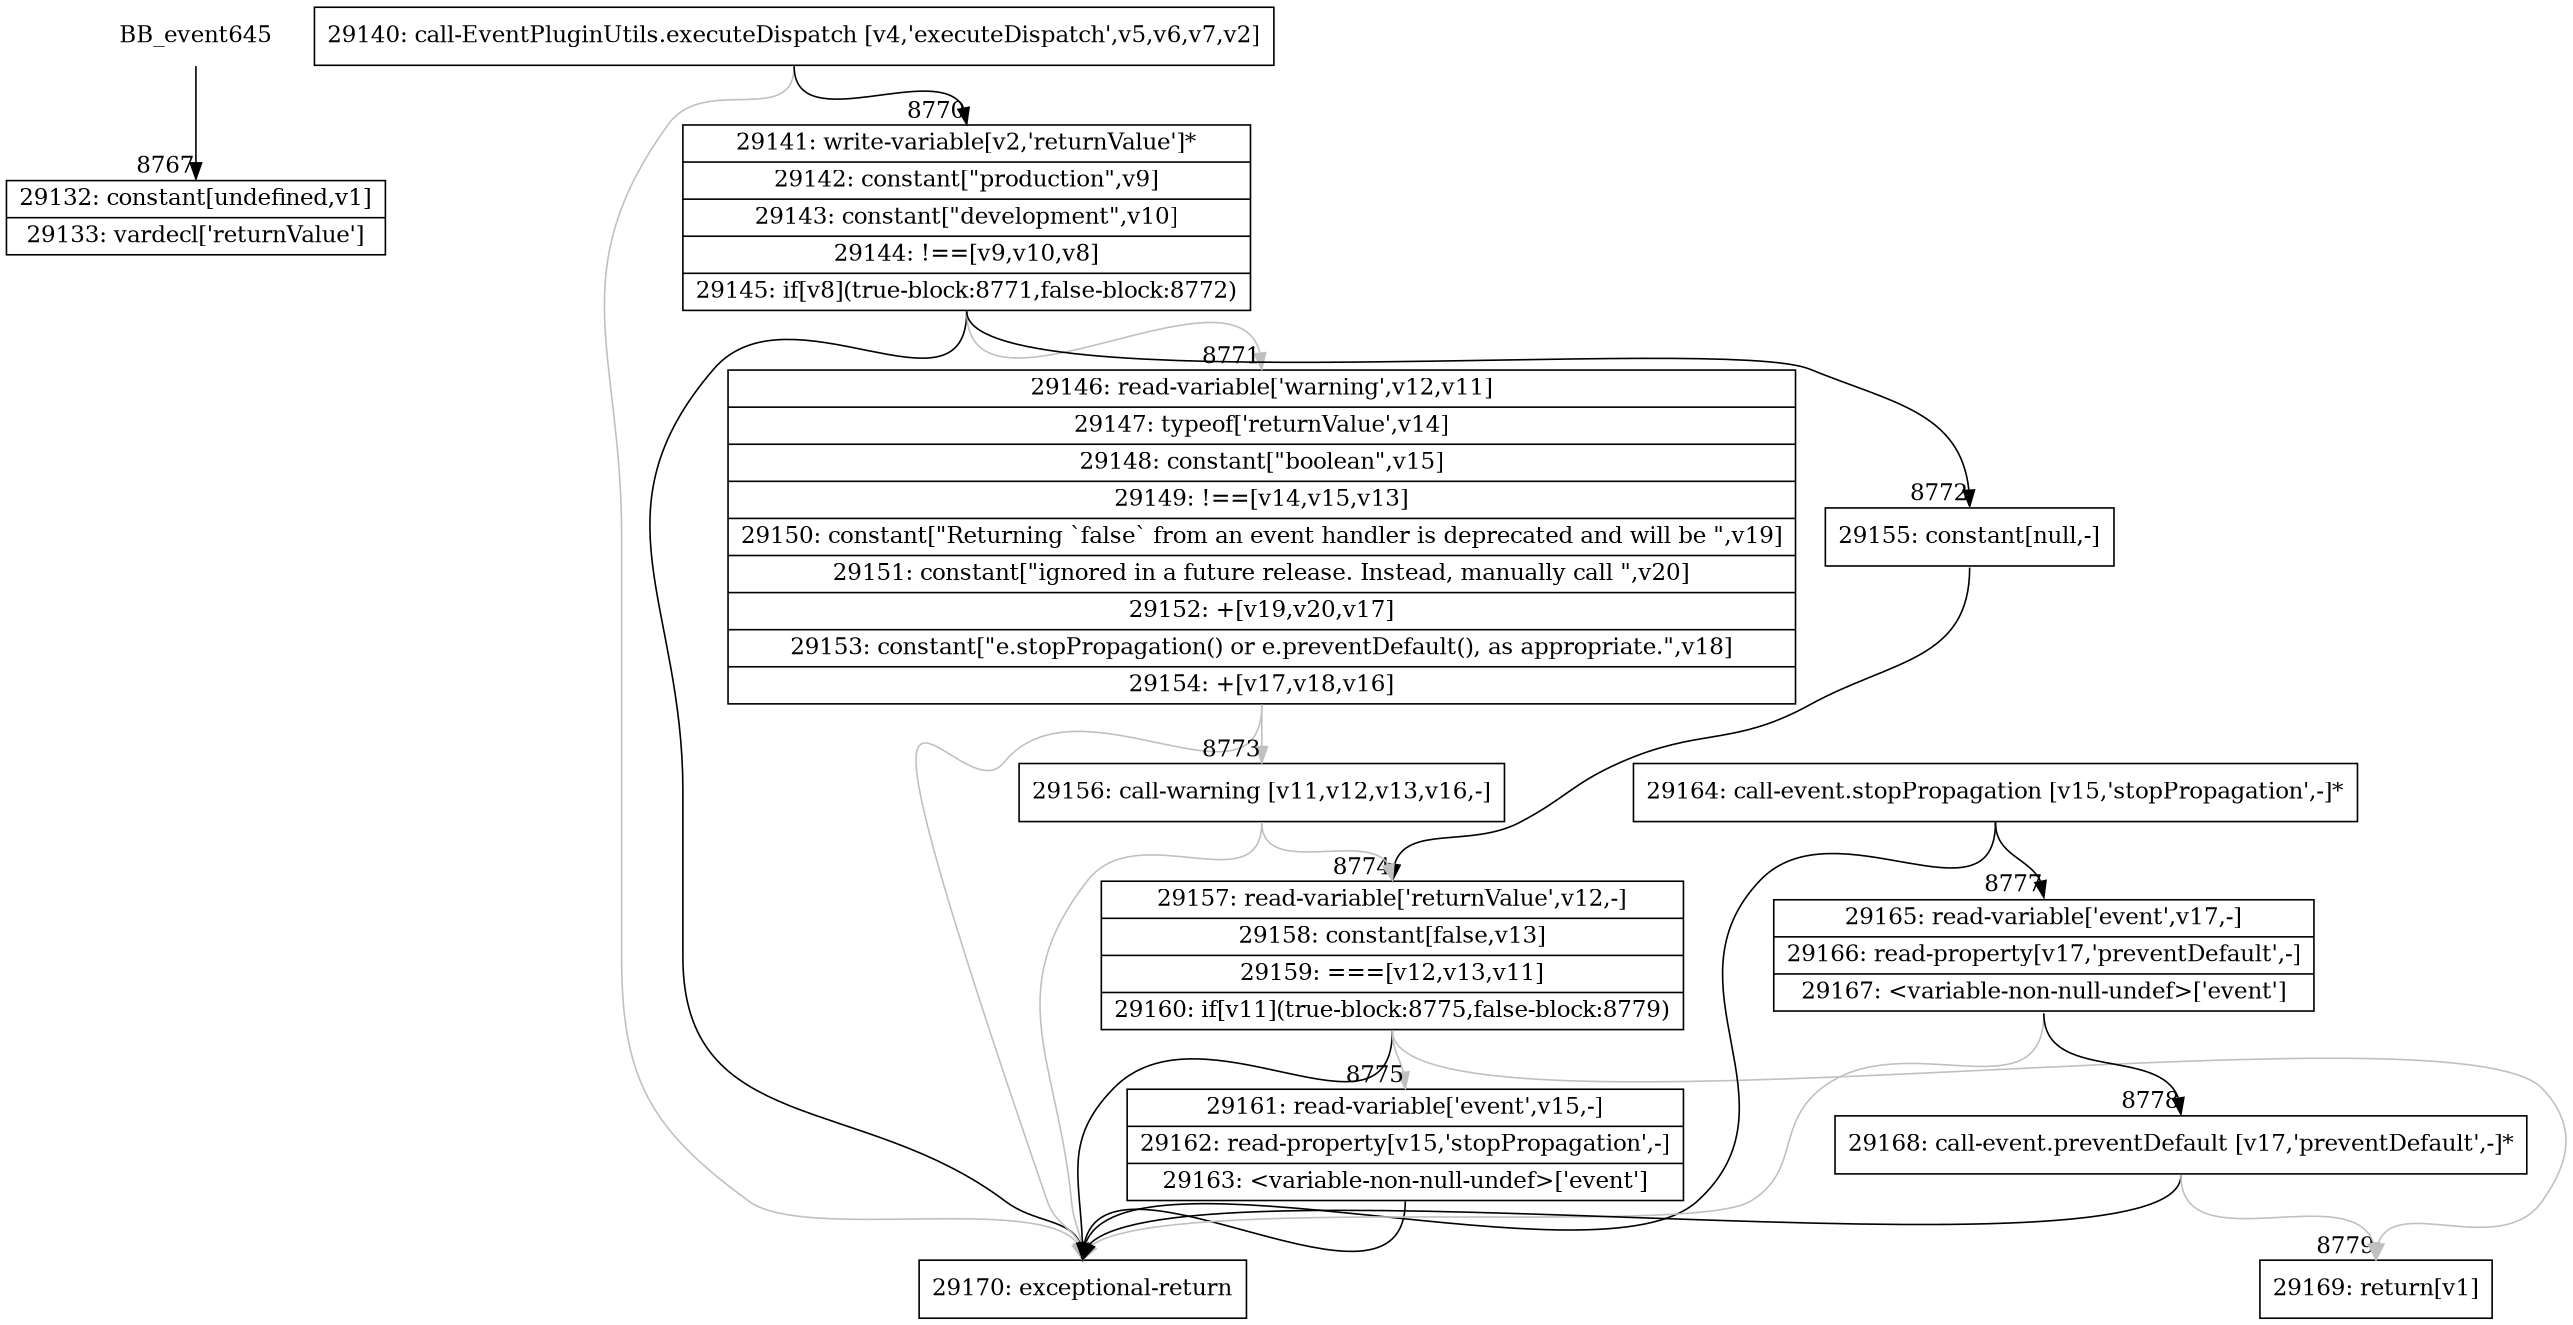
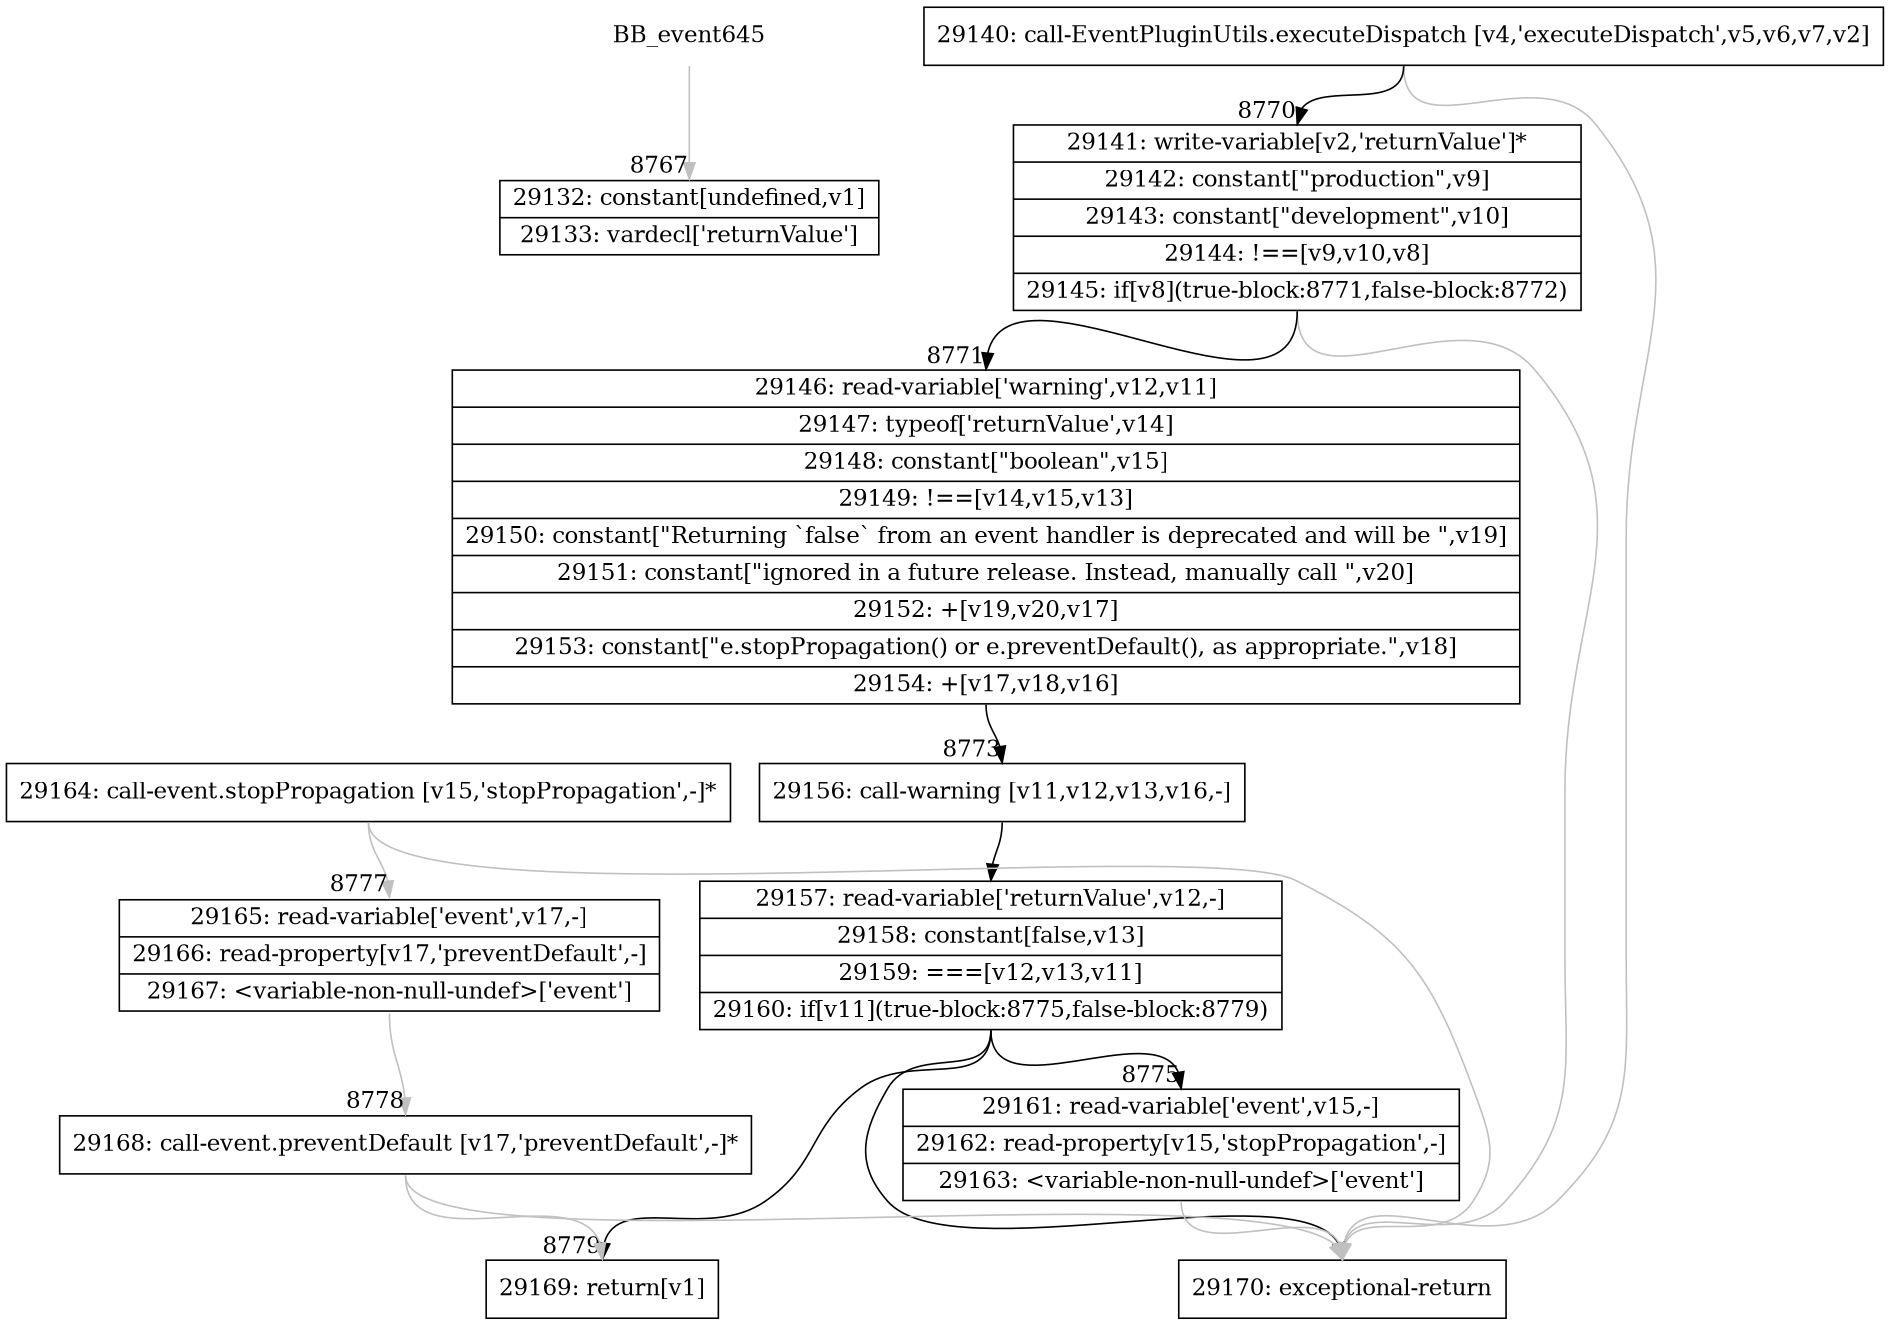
edge "BB_event645" -> "29132: constant[undefined,v1]": color black -> gray
edge "29141: write-variable[v2,'returnValue']*" -> "29146: read-variable['warning',v12,v11]": color gray -> black
node "29155: constant[null,-]": removed
edge "29146: read-variable['warning',v12,v11]" -> "29156: call-warning [v11,v12,v13,v16,-]": color gray -> black
edge "29141: write-variable[v2,'returnValue']*" -> "29170: exceptional-return": color black -> gray
edge "29146: read-variable['warning',v12,v11]" -> "29170: exceptional-return": removed
edge "29156: call-warning [v11,v12,v13,v16,-]" -> "29157: read-variable['returnValue',v12,-]": color gray -> black
edge "29164: call-event.stopPropagation [v15,'stopPropagation',-]*" -> "29165: read-variable['event',v17,-]": color black -> gray
edge "29156: call-warning [v11,v12,v13,v16,-]" -> "29170: exceptional-return": removed
edge "29157: read-variable['returnValue',v12,-]" -> "29161: read-variable['event',v15,-]": color gray -> black
edge "29165: read-variable['event',v17,-]" -> "29168: call-event.preventDefault [v17,'preventDefault',-]*": color black -> gray
edge "29157: read-variable['returnValue',v12,-]" -> "29169: return[v1]": color gray -> black
edge "29164: call-event.stopPropagation [v15,'stopPropagation',-]*" -> "29170: exceptional-return": color black -> gray
edge "29165: read-variable['event',v17,-]" -> "29170: exceptional-return": removed
edge "29168: call-event.preventDefault [v17,'preventDefault',-]*" -> "29170: exceptional-return": color black -> gray
edge "29161: read-variable['event',v15,-]" -> "29170: exceptional-return": color black -> gray
